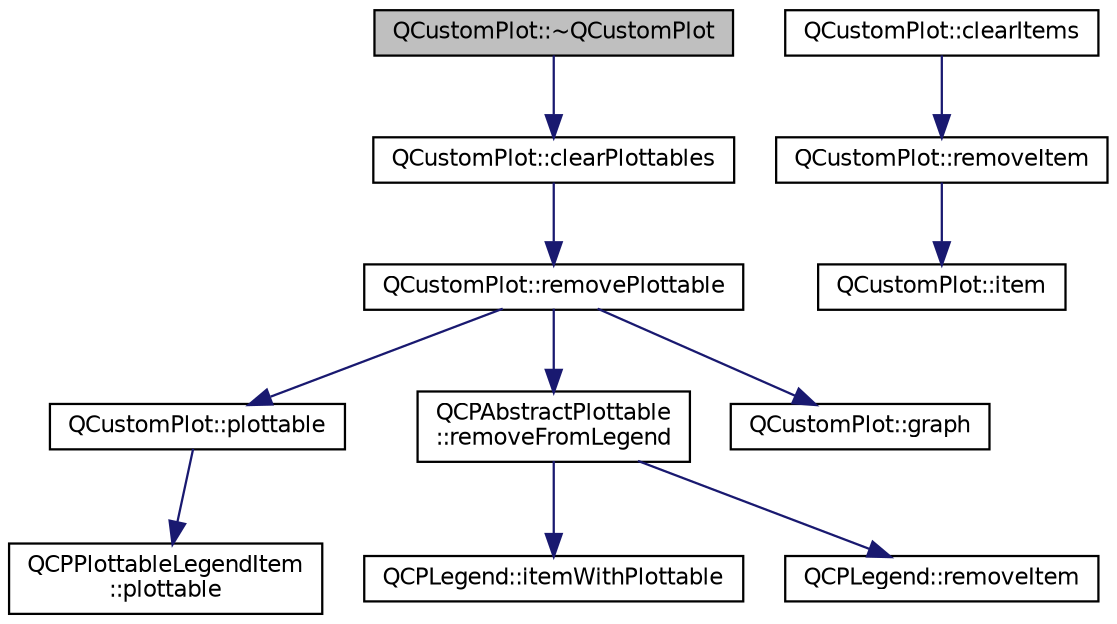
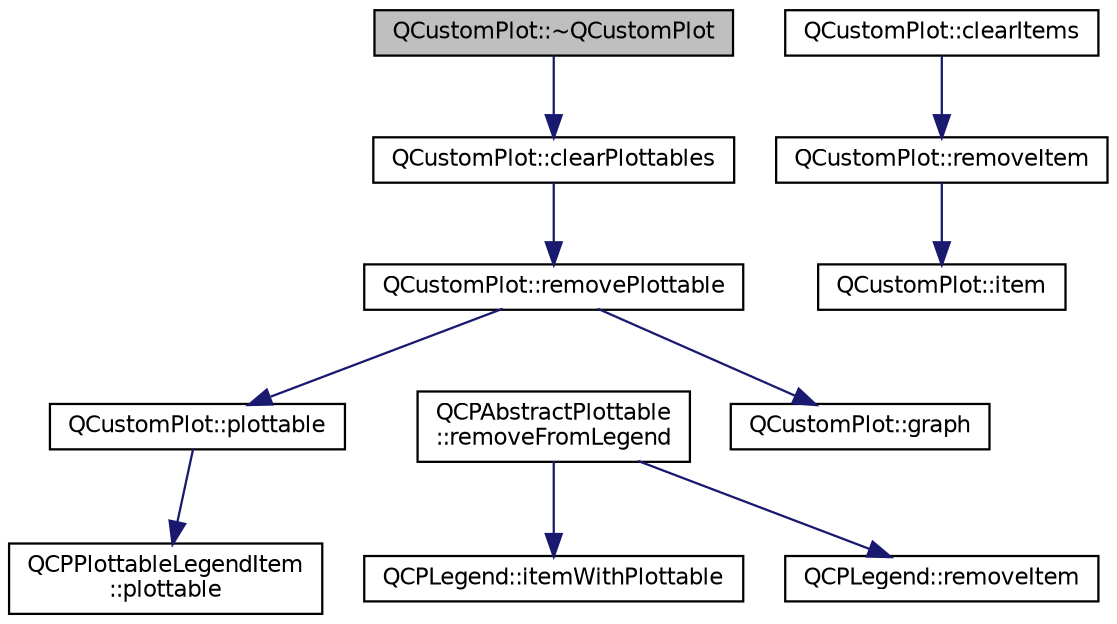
edge "QCustomPlot::removePlottable" -> "QCPAbstractPlottable ::removeFromLegend": removed
